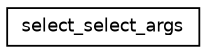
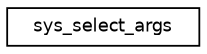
node "select_select_args": label "select_select_args" -> "sys_select_args"
